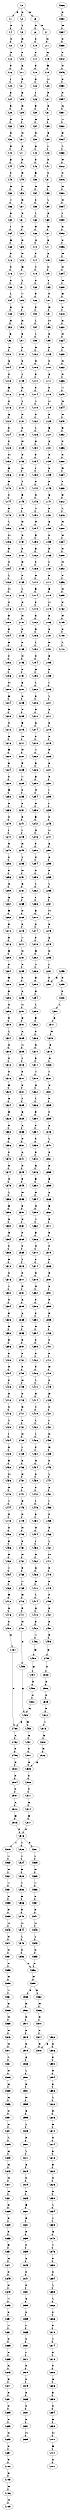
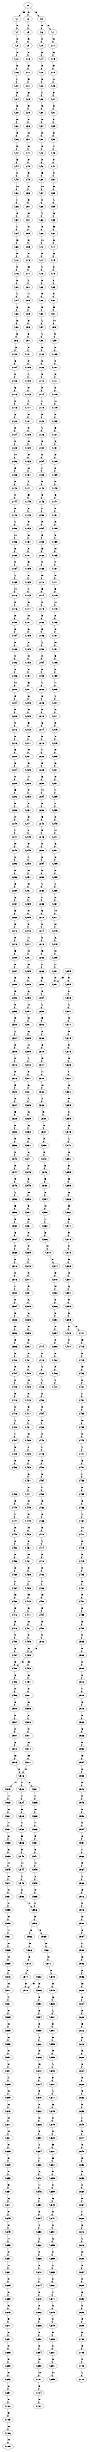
edge "S407" -> "S411": now "S399" -> "S411"
edge "S410" -> "S414": removed, label "N"
edge "S432" -> "S436": removed, label "M"
edge "S522" -> "S505": now "S522" -> "S526"
